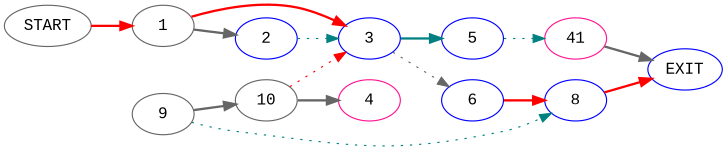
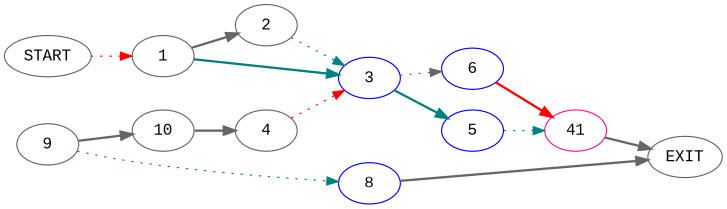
edge "1" -> "3": color red -> teal
edge "START" -> "1": style bold -> dotted
node "2": color blue -> gray40
node "EXIT": color blue -> gray40
edge "10" -> "3": now "4" -> "3"
edge "8" -> "EXIT": color red -> gray40
node "4": color deeppink -> gray40
edge "6" -> "8": now "6" -> "41"
